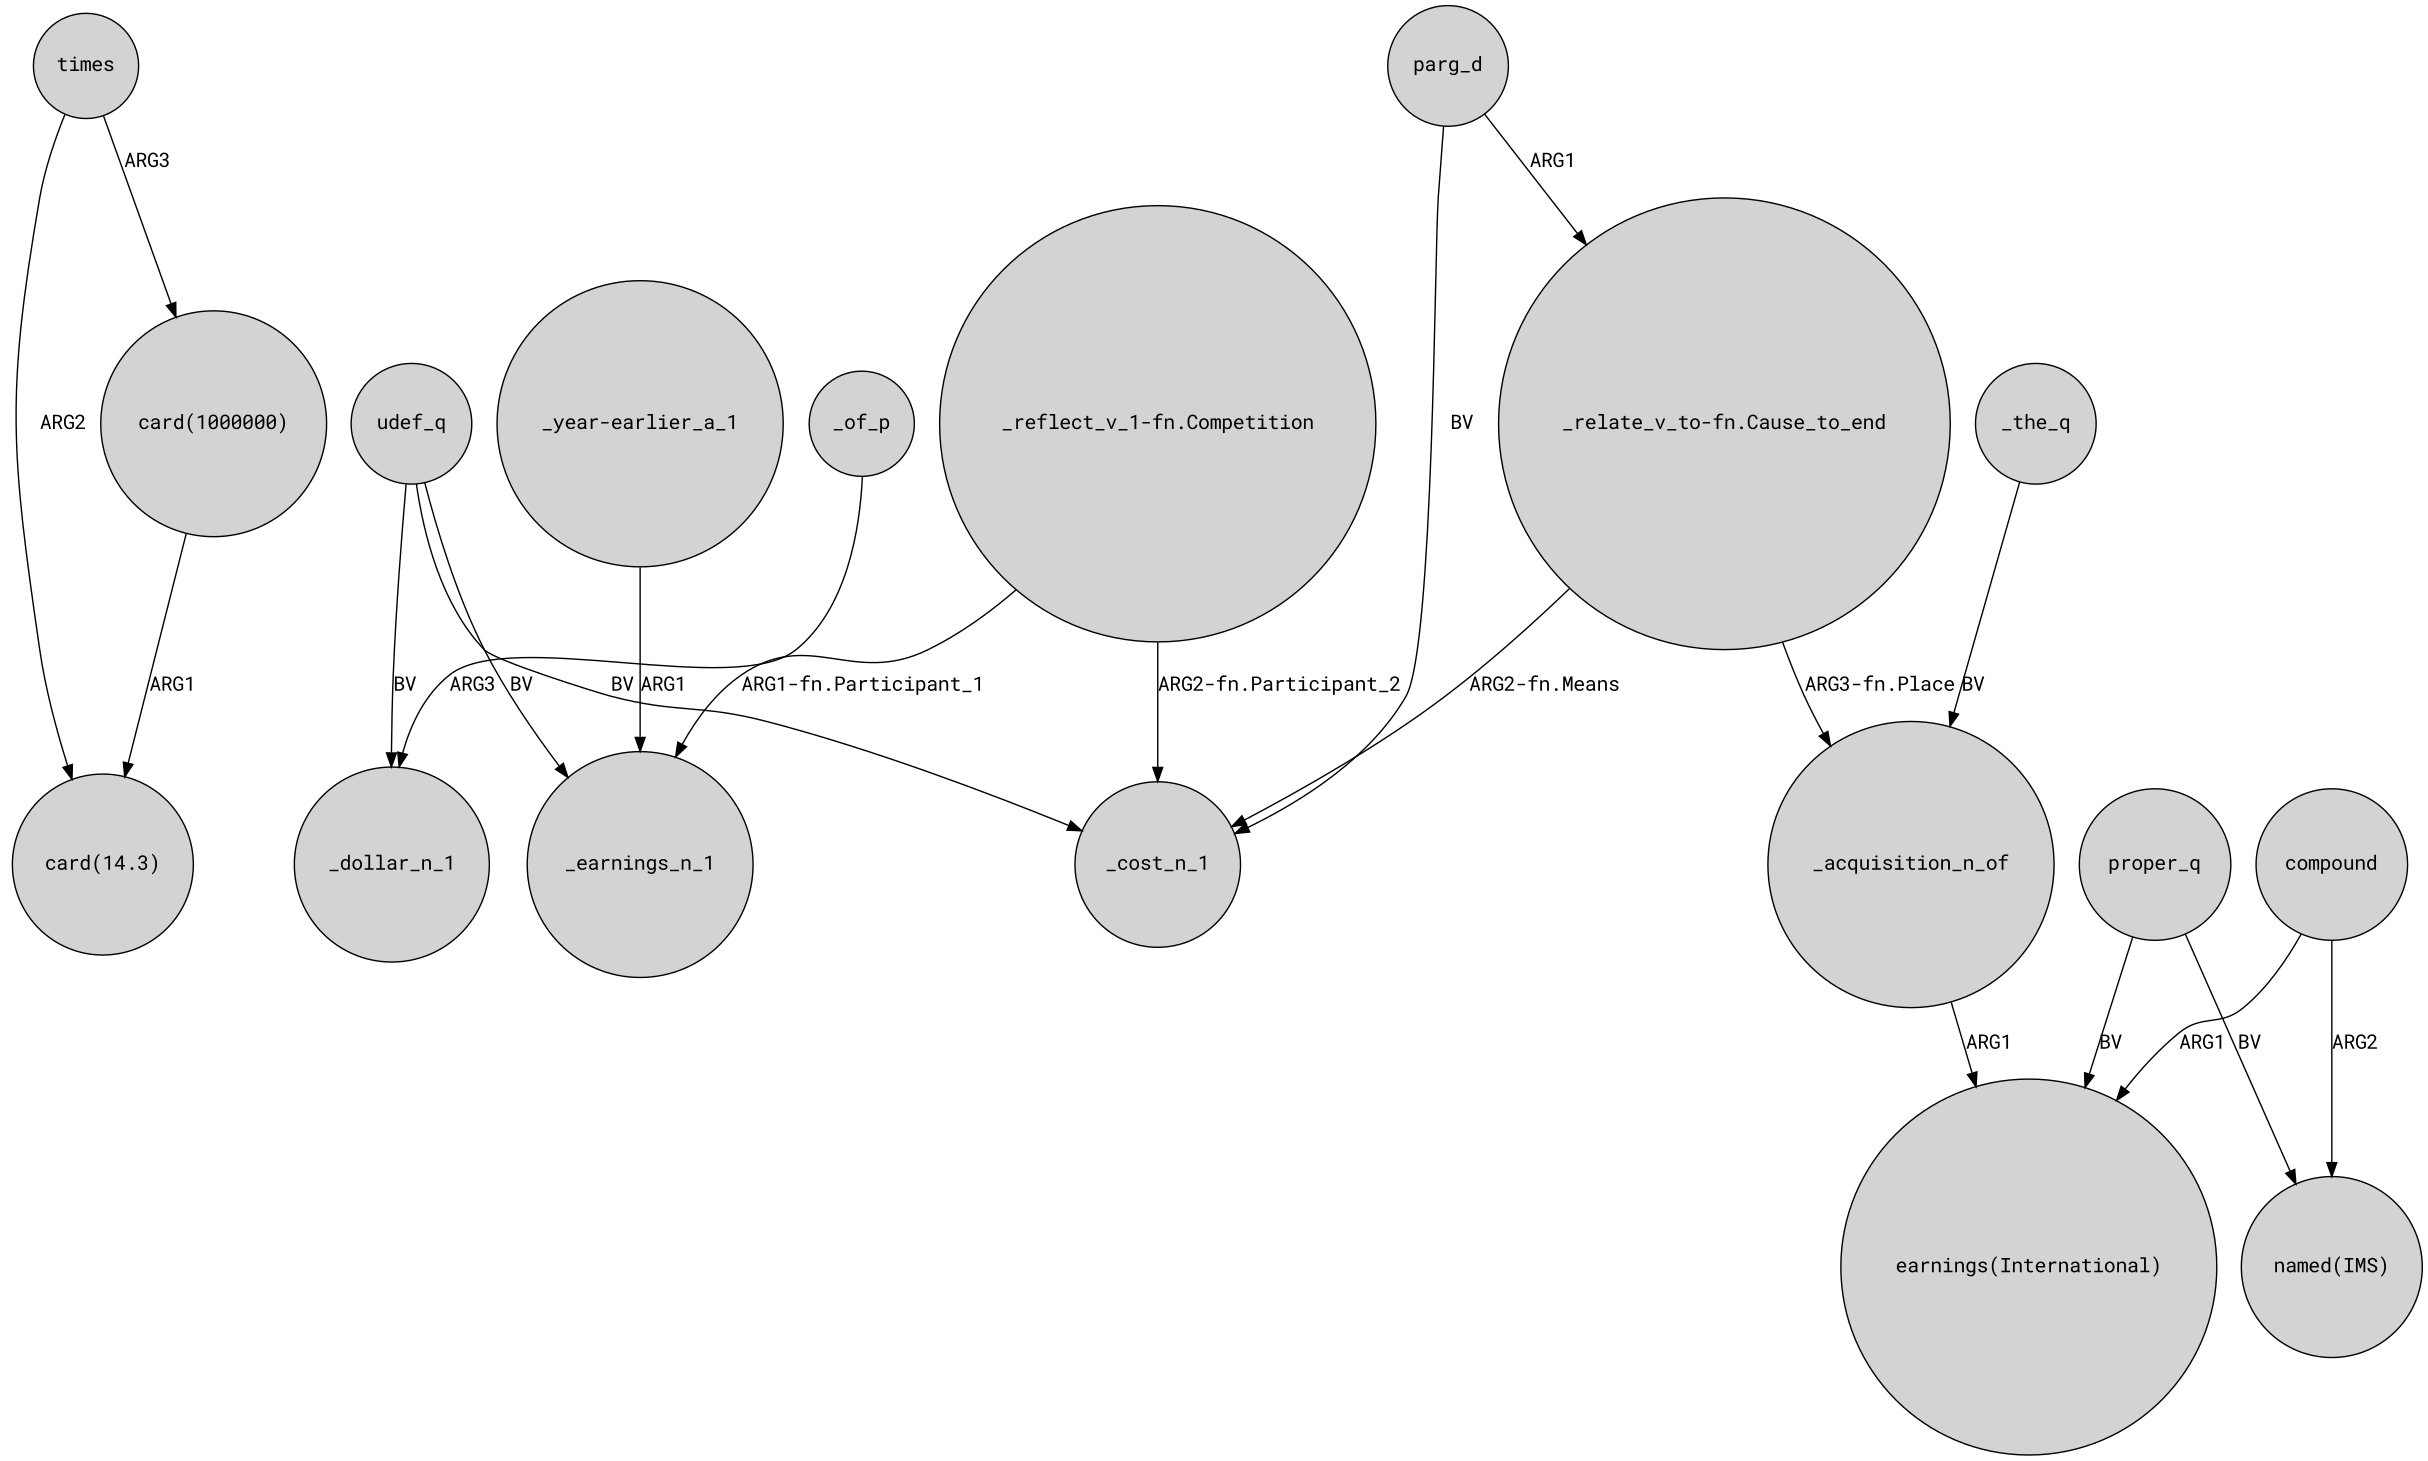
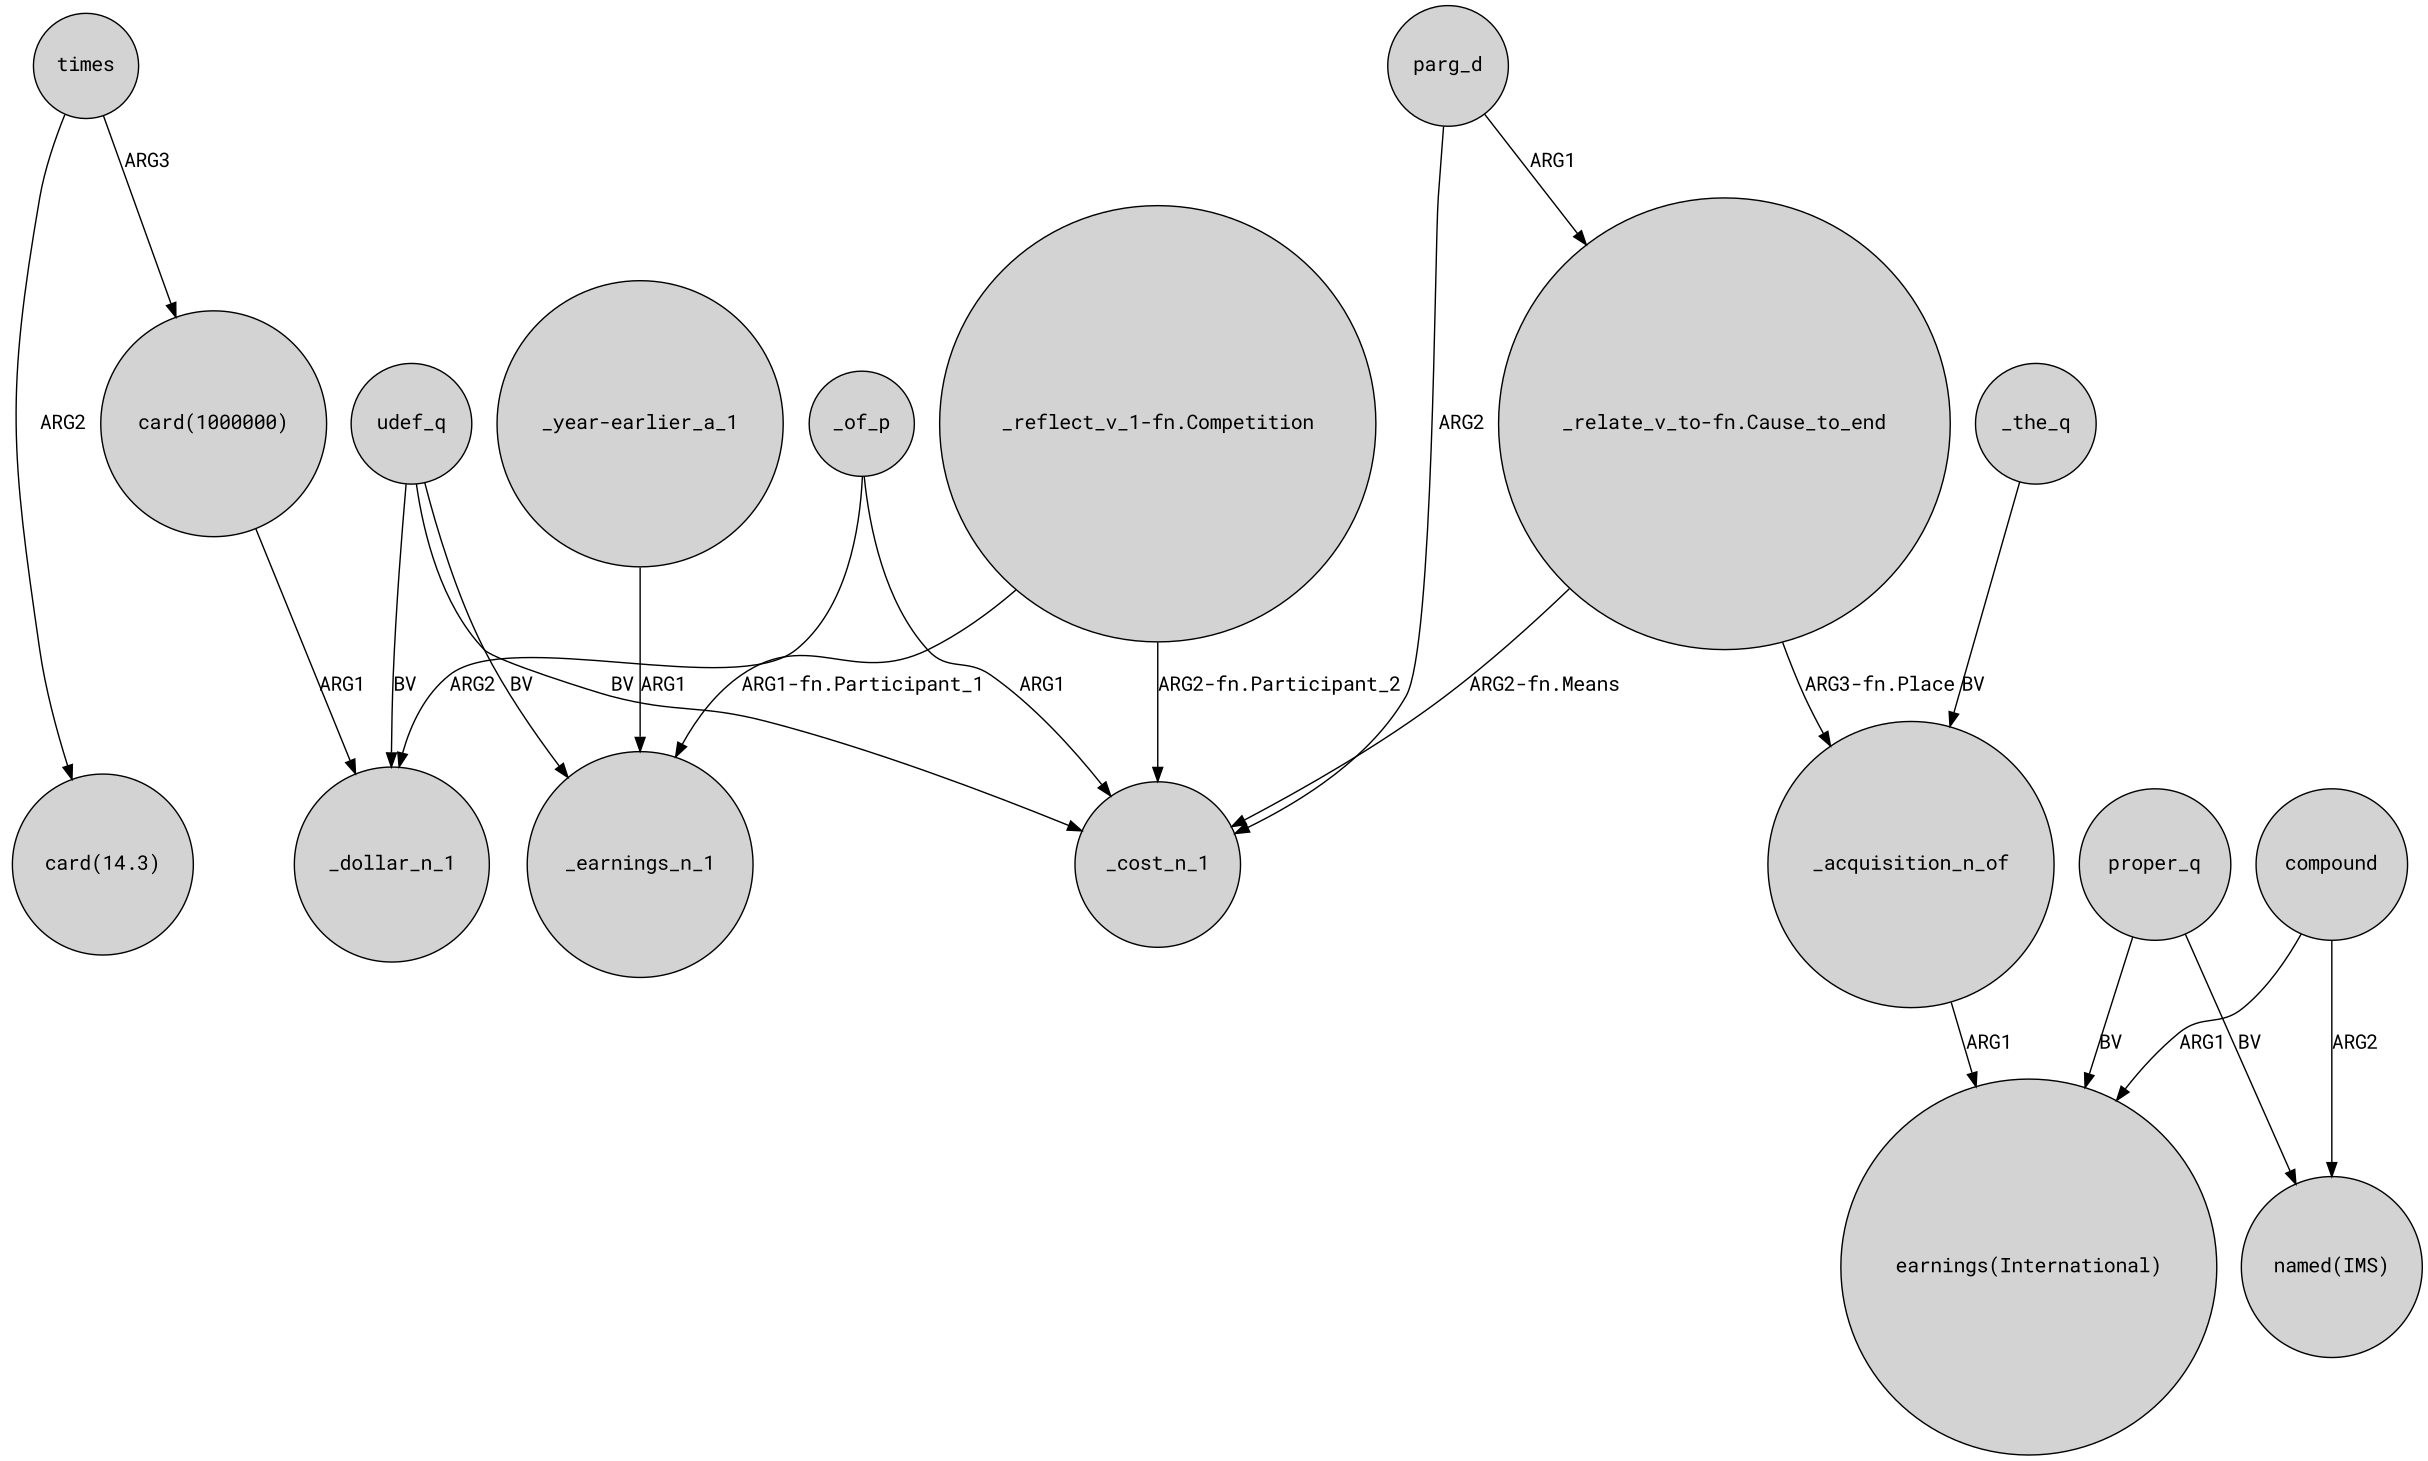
edge "parg_d" -> "_cost_n_1": label "BV" -> "ARG2"
edge "card(1000000)" -> "card(14.3)": now "card(1000000)" -> "_dollar_n_1"
edge "_of_p" -> "_cost_n_1": added, label "ARG1"
edge "_of_p" -> "_dollar_n_1": label "ARG3" -> "ARG2"
